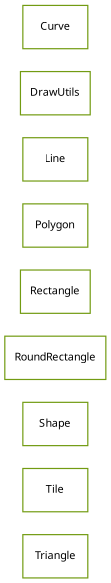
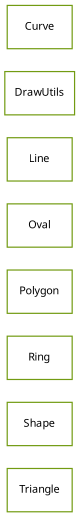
node "Oval": added
node "Rectangle": removed
node "Ring": added
node "RoundRectangle": removed
node "Tile": removed
